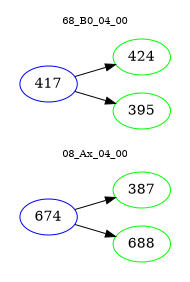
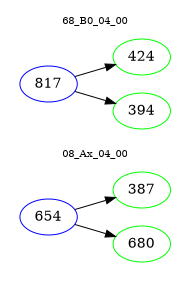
node "417": label "417" -> "817"
node "395": label "395" -> "394"
node "674": label "674" -> "654"
node "688": label "688" -> "680"
